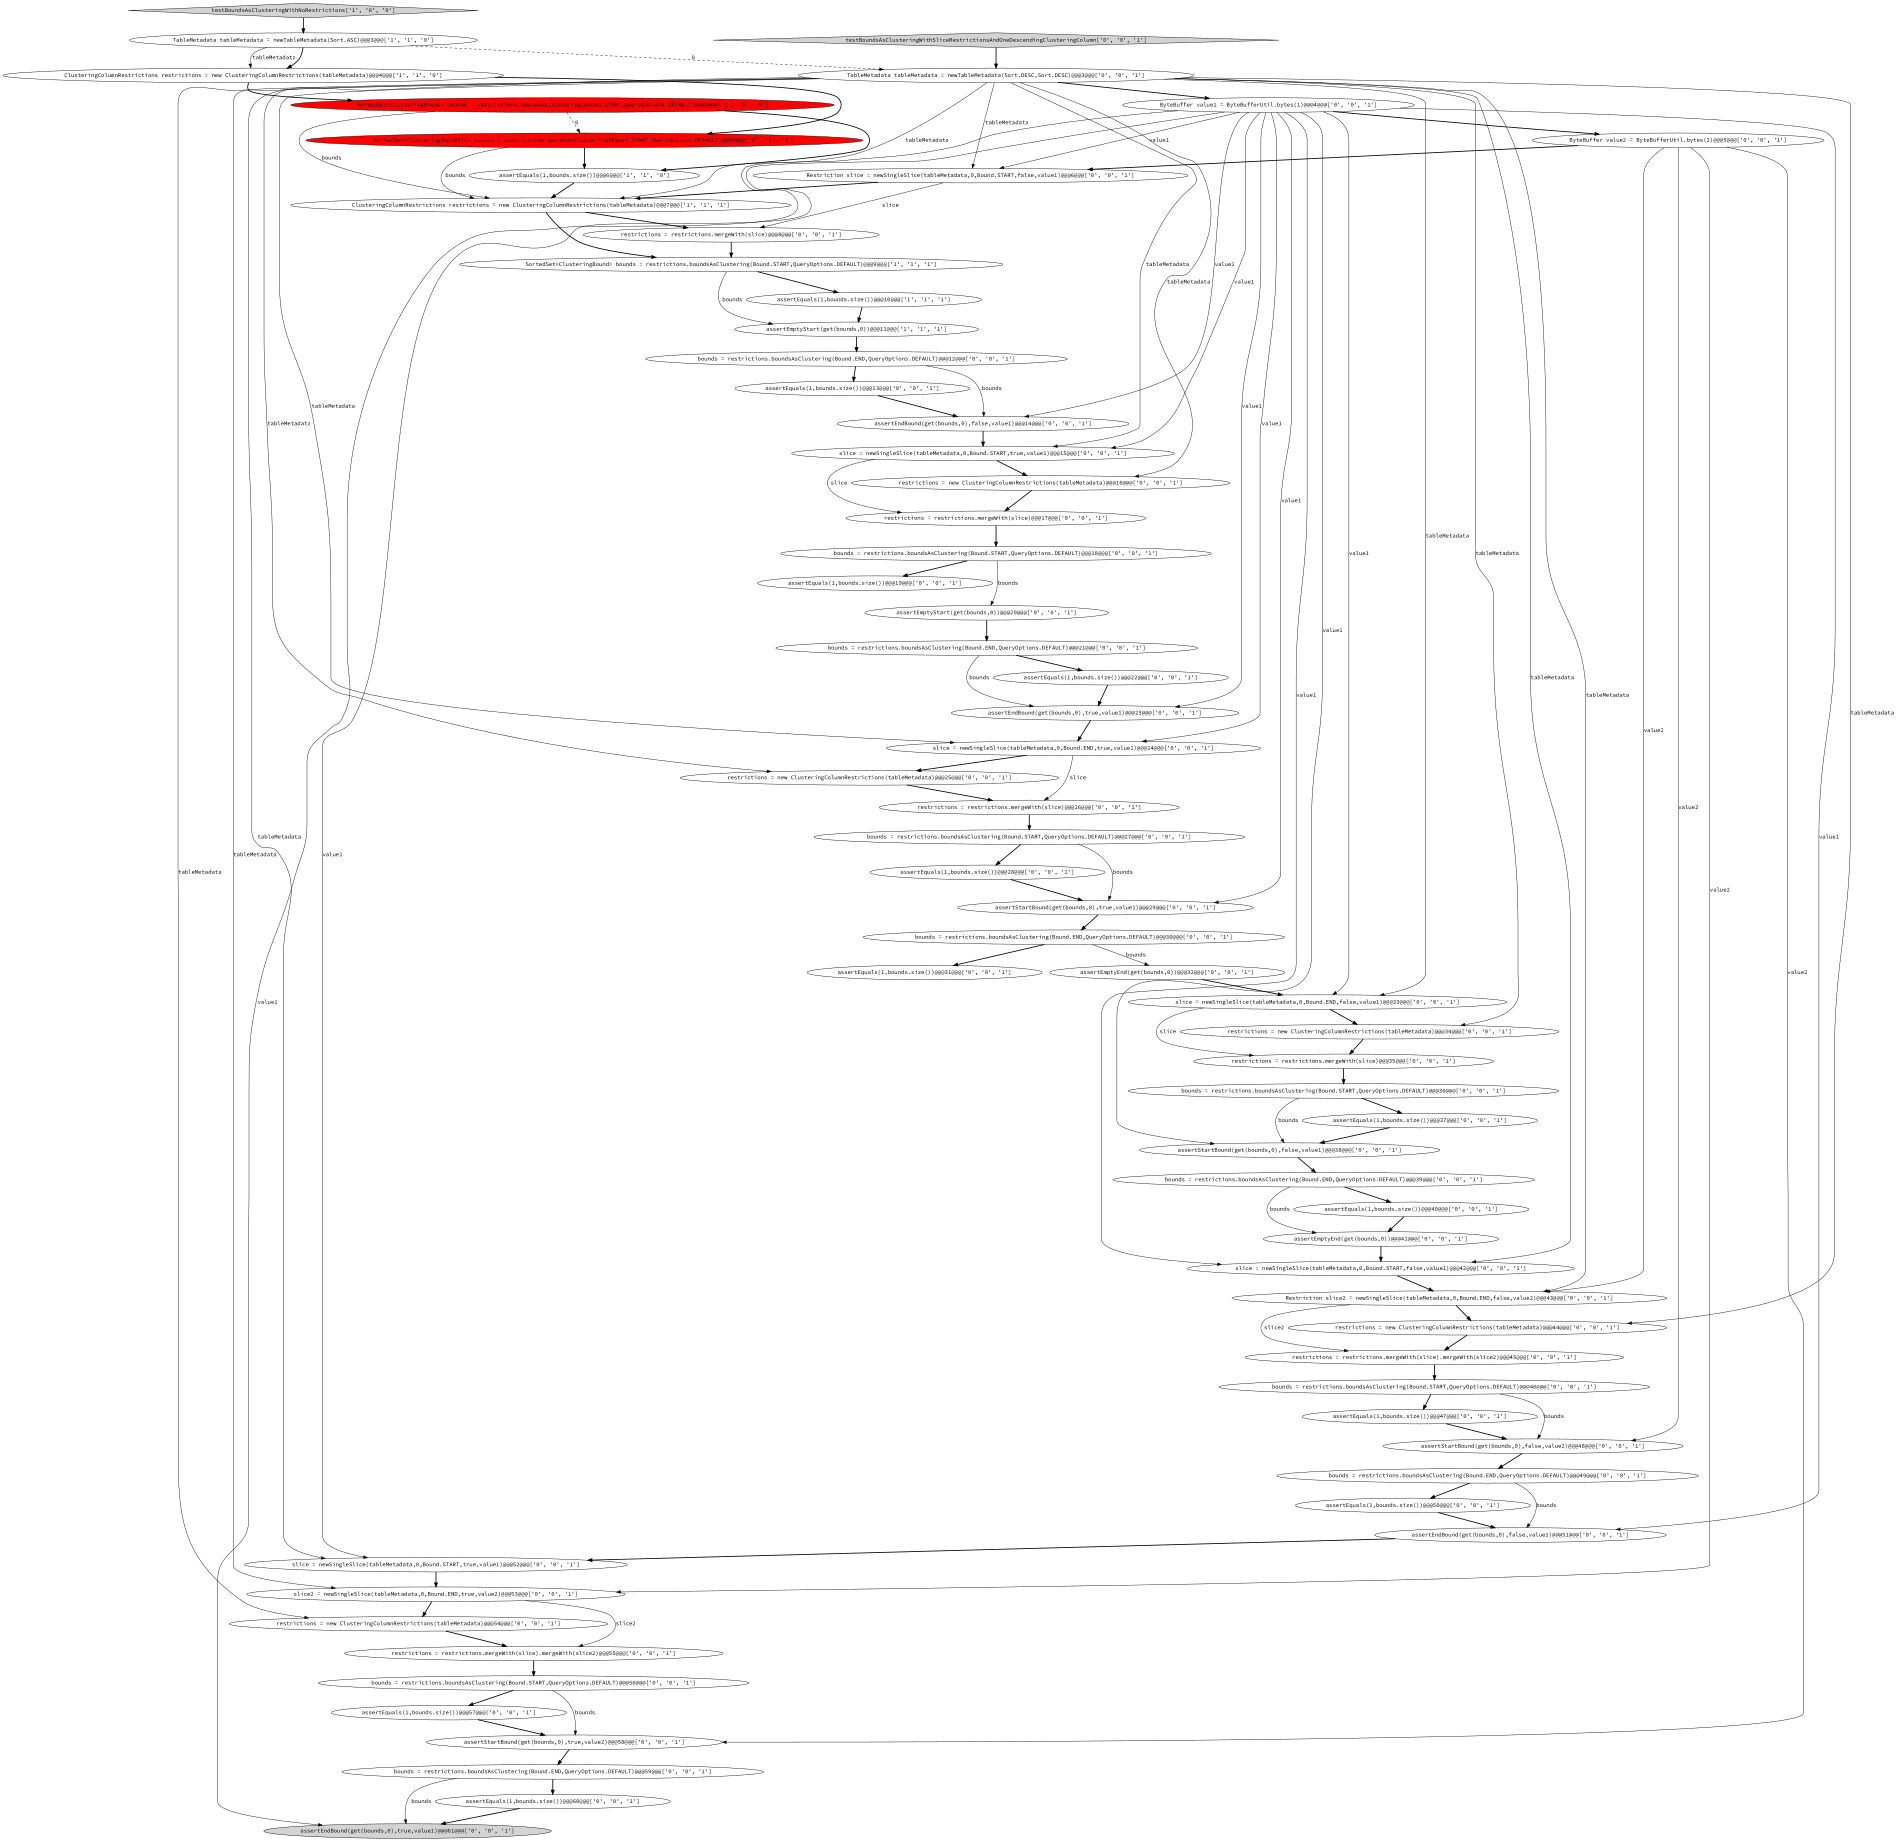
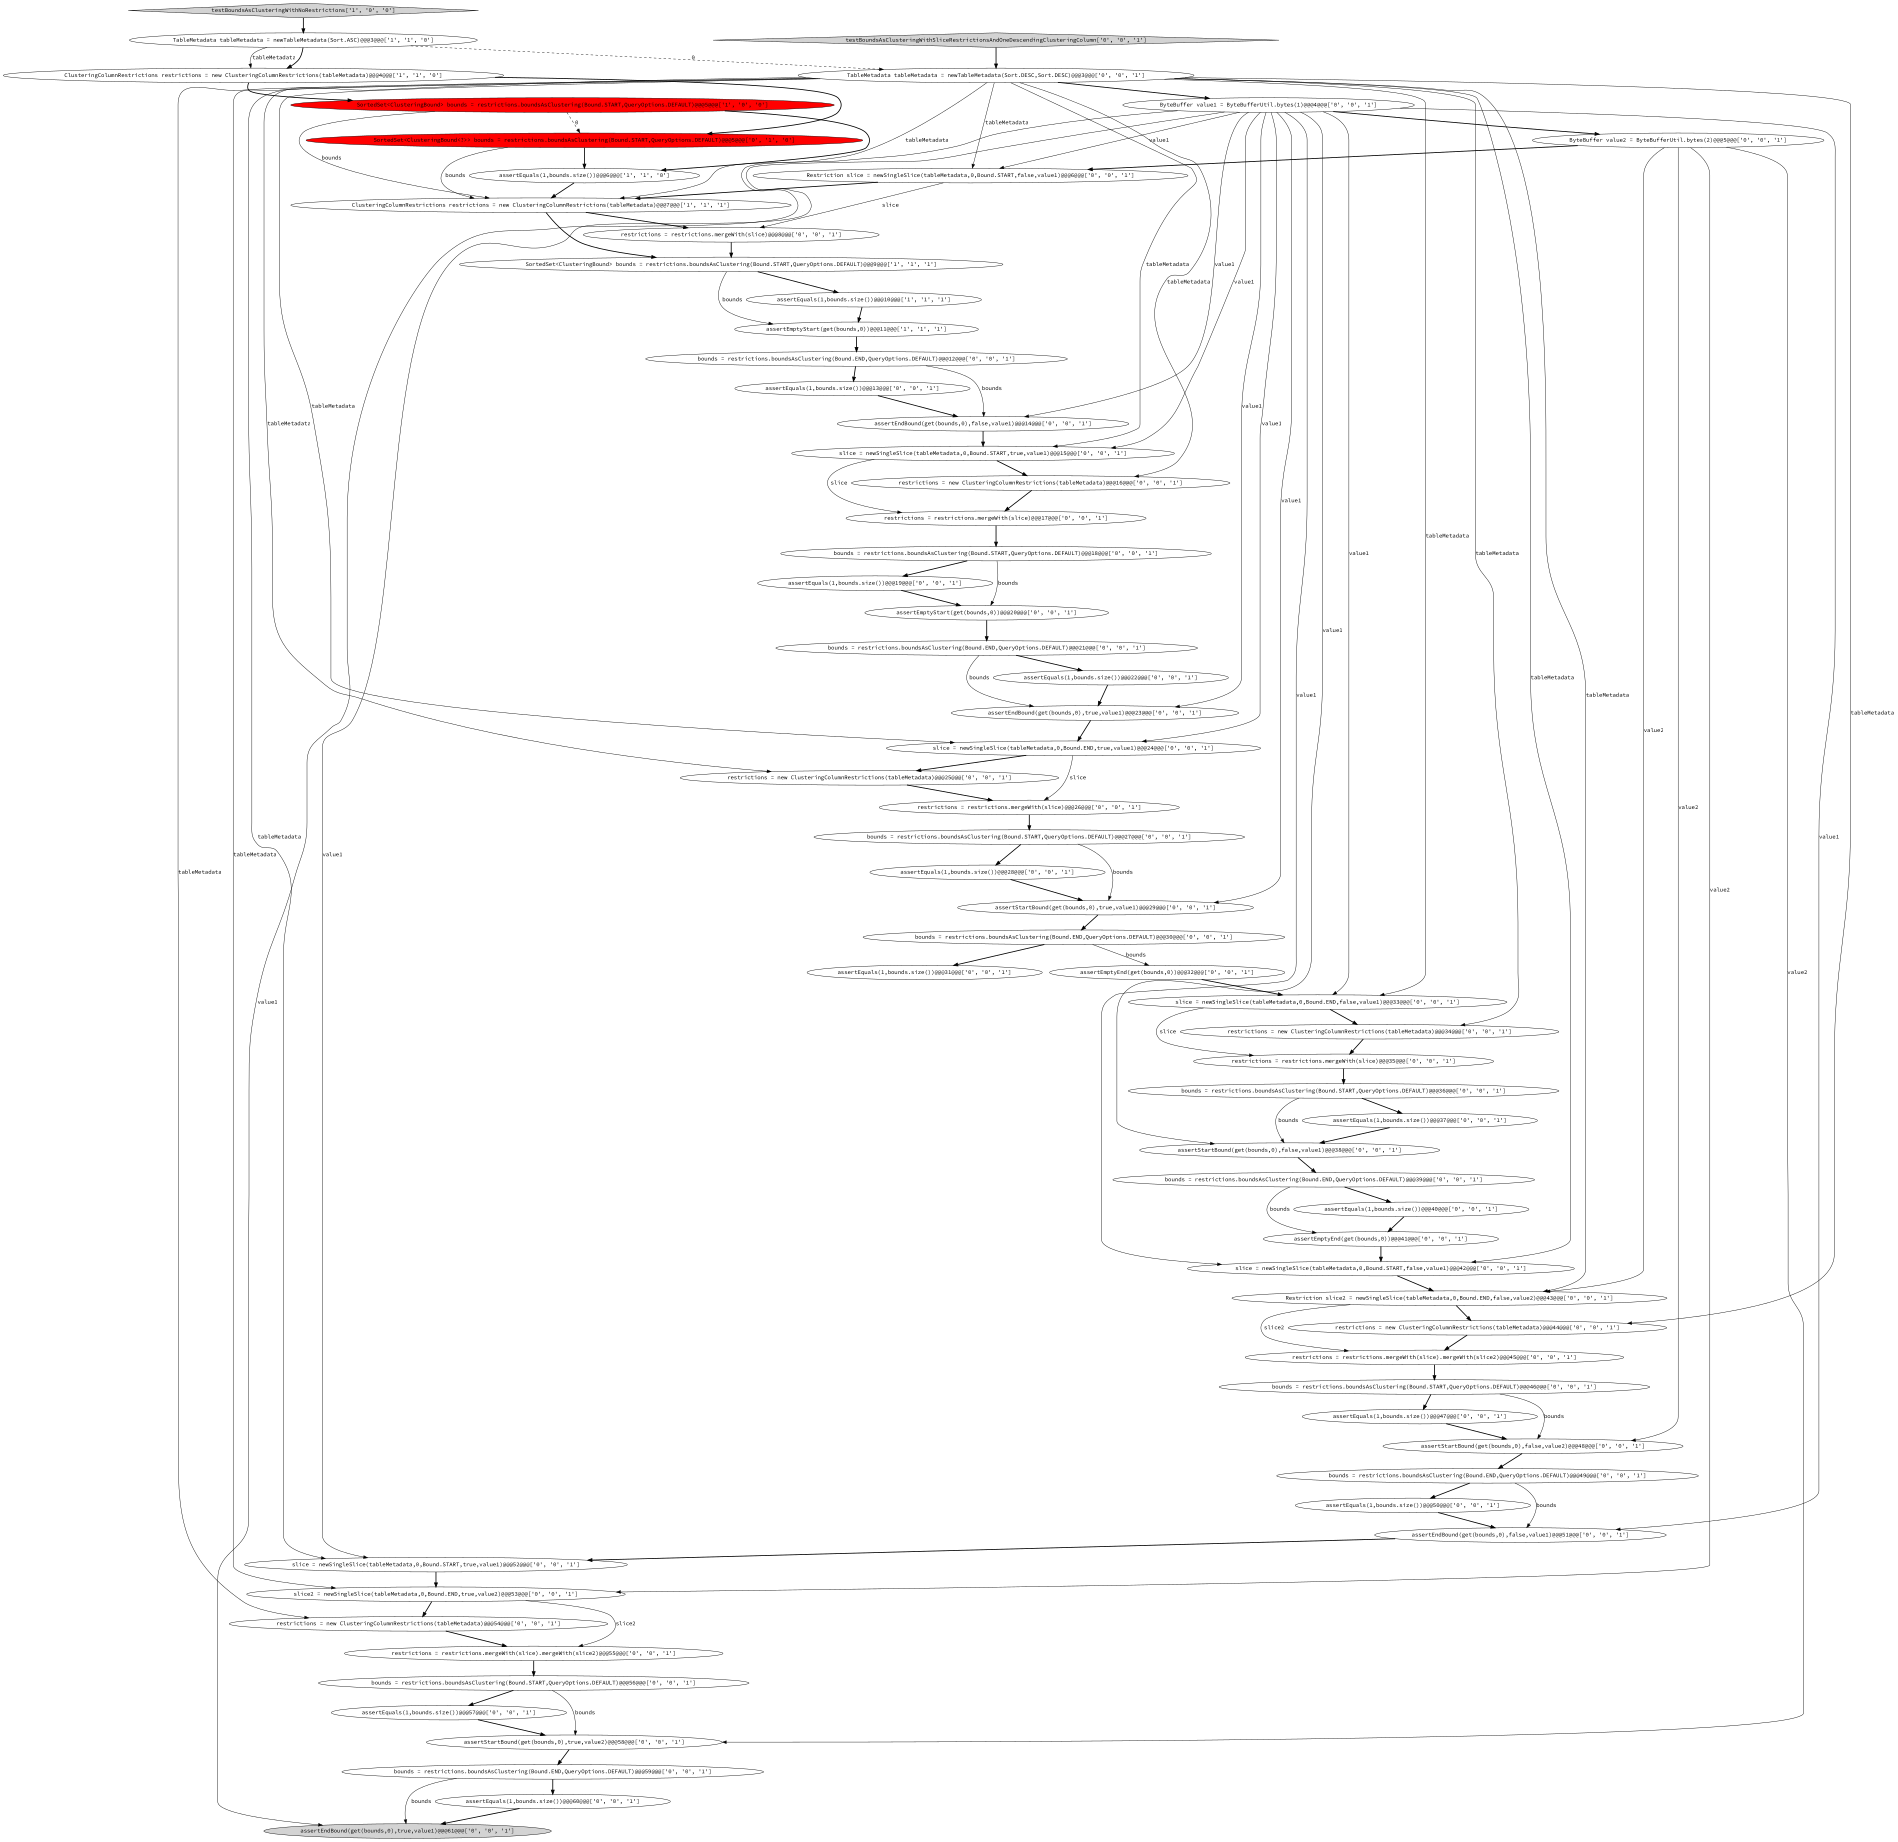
edge "assertEquals(1,bounds.size())@@@19@@@['0', '0', '1']" -> "assertEmptyStart(get(bounds,0))@@@20@@@['0', '0', '1']": added
